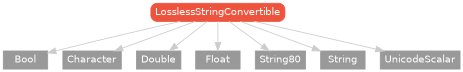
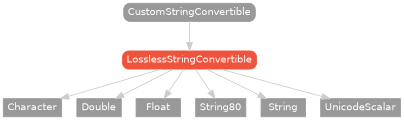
node "CustomStringConvertible": added
node "Bool": removed
